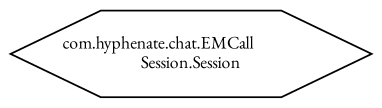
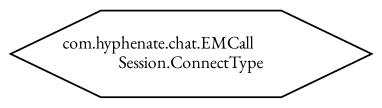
node "com.hyphenate.chat.EMCall Session.Session": label "com.hyphenate.chat.EMCall Session.Session" -> "com.hyphenate.chat.EMCall Session.ConnectType"
